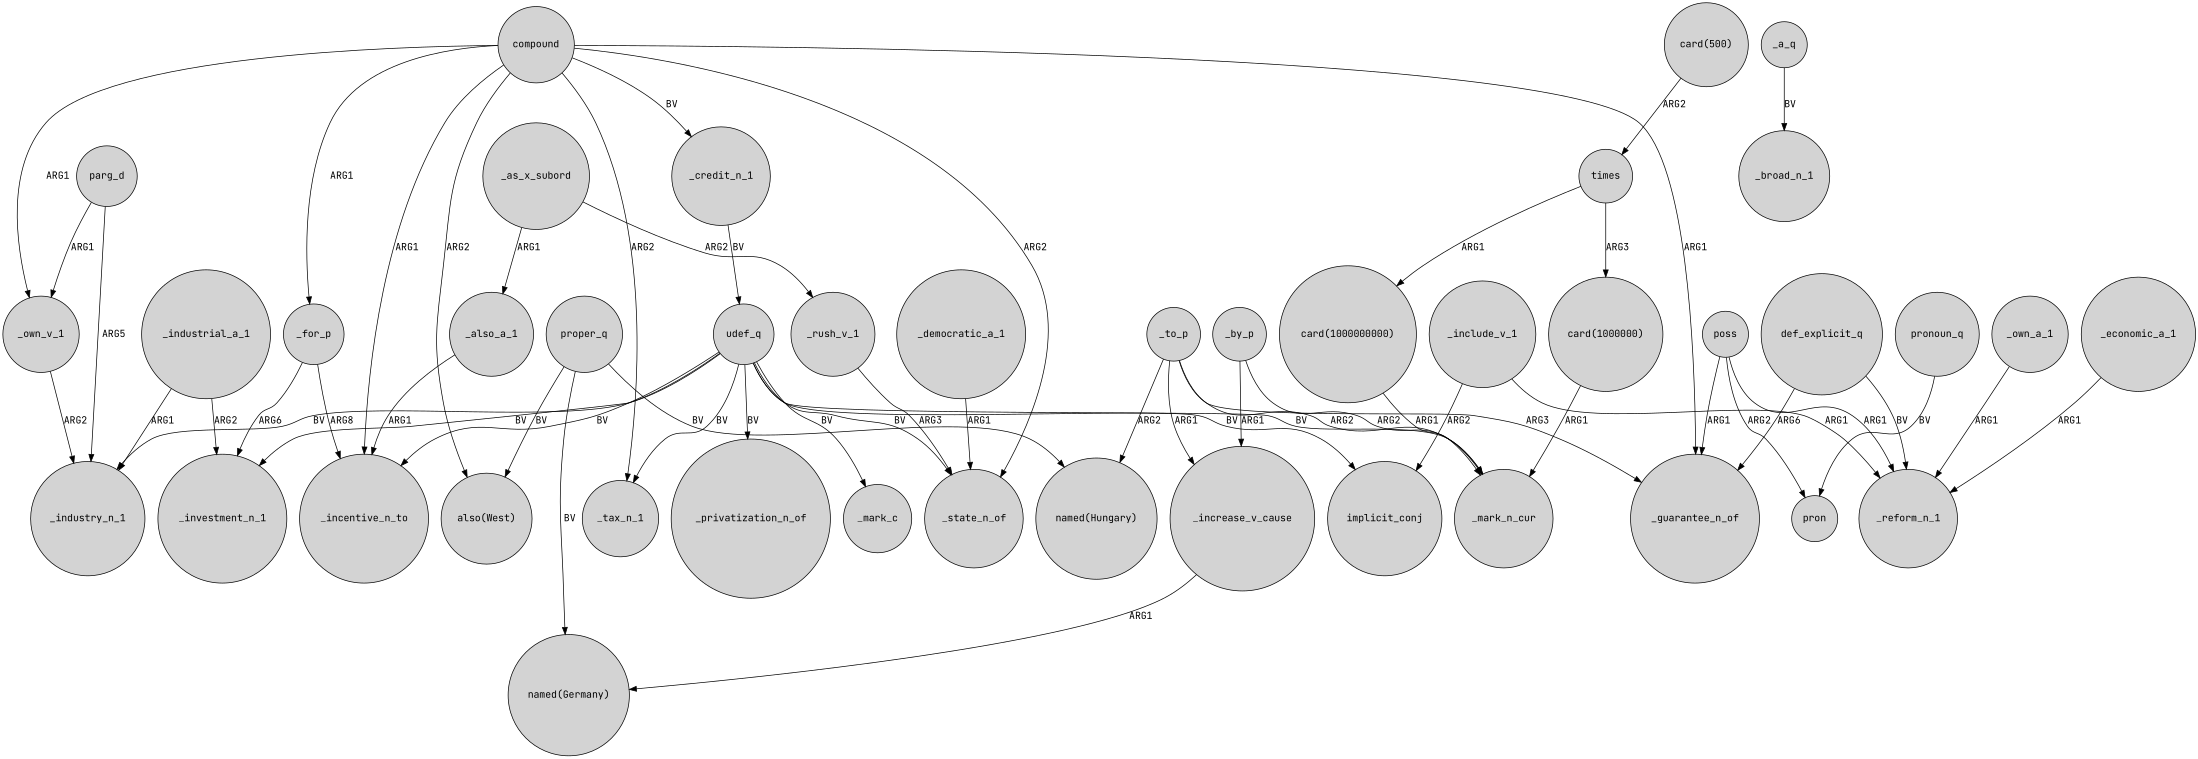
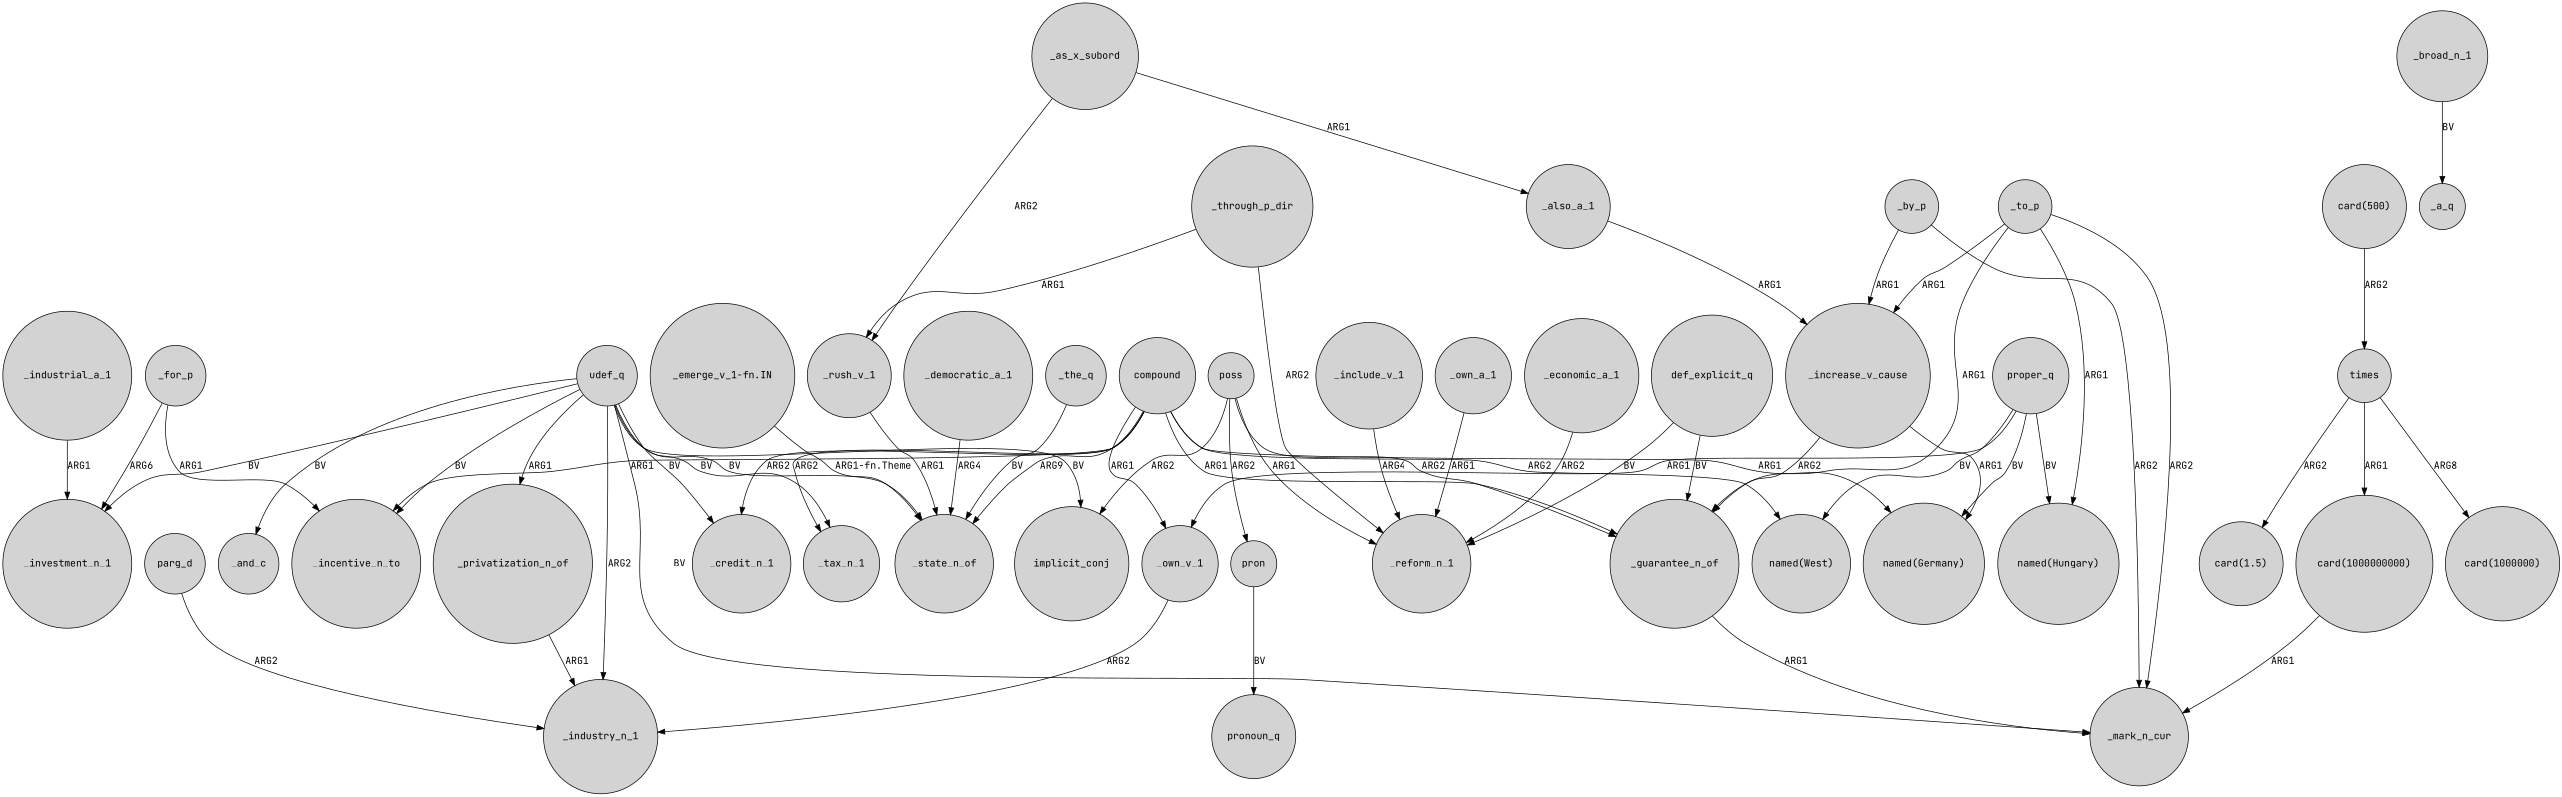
edge "_a_q" -> "_broad_n_1": reversed
edge "compound" -> "_credit_n_1": label "BV" -> "ARG2"
edge "compound" -> "_for_p": now "compound" -> "named(Germany)"
node "_through_p_dir": added
edge "parg_d" -> "_own_v_1": now "proper_q" -> "_own_v_1"
edge "compound" -> "_state_n_of": label "ARG2" -> "ARG9"
edge "times" -> "card(1000000)": label "ARG3" -> "ARG8"
edge "_credit_n_1" -> "udef_q": reversed
edge "parg_d" -> "_industry_n_1": label "ARG5" -> "ARG2"
node "_emerge_v_1-fn.IN": added
node "_the_q": added
edge "_also_a_1" -> "_incentive_n_to": now "_also_a_1" -> "_increase_v_cause"
edge "_industrial_a_1" -> "_investment_n_1": label "ARG2" -> "ARG1"
edge "udef_q" -> "_industry_n_1": label "BV" -> "ARG2"
edge "_for_p" -> "_incentive_n_to": label "ARG8" -> "ARG1"
edge "udef_q" -> "_privatization_n_of": label "BV" -> "ARG1"
edge "_rush_v_1" -> "_state_n_of": label "ARG3" -> "ARG1"
edge "_democratic_a_1" -> "_state_n_of": label "ARG1" -> "ARG4"
edge "_to_p" -> "named(Hungary)": label "ARG2" -> "ARG1"
edge "_to_p" -> "_guarantee_n_of": label "ARG3" -> "ARG1"
edge "poss" -> "_guarantee_n_of": label "ARG1" -> "ARG2"
edge "def_explicit_q" -> "_guarantee_n_of": label "ARG6" -> "BV"
edge "_include_v_1" -> "_reform_n_1": label "ARG1" -> "ARG4"
edge "_economic_a_1" -> "_reform_n_1": label "ARG1" -> "ARG2"
edge "_include_v_1" -> "implicit_conj": now "poss" -> "implicit_conj"
edge "_industrial_a_1" -> "_industry_n_1": now "_privatization_n_of" -> "_industry_n_1"
edge "card(1000000)" -> "_mark_n_cur": now "_guarantee_n_of" -> "_mark_n_cur"
edge "pronoun_q" -> "pron": reversed
edge "_increase_v_cause" -> "_guarantee_n_of": added, label "ARG2"
node "also(West)": label "also(West)" -> "named(West)"
node "_mark_c": label "_mark_c" -> "_and_c"
node "card(1.5)": added
